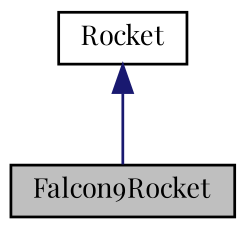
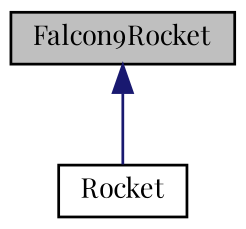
edge "Falcon9Rocket" -> "Rocket": reversed
